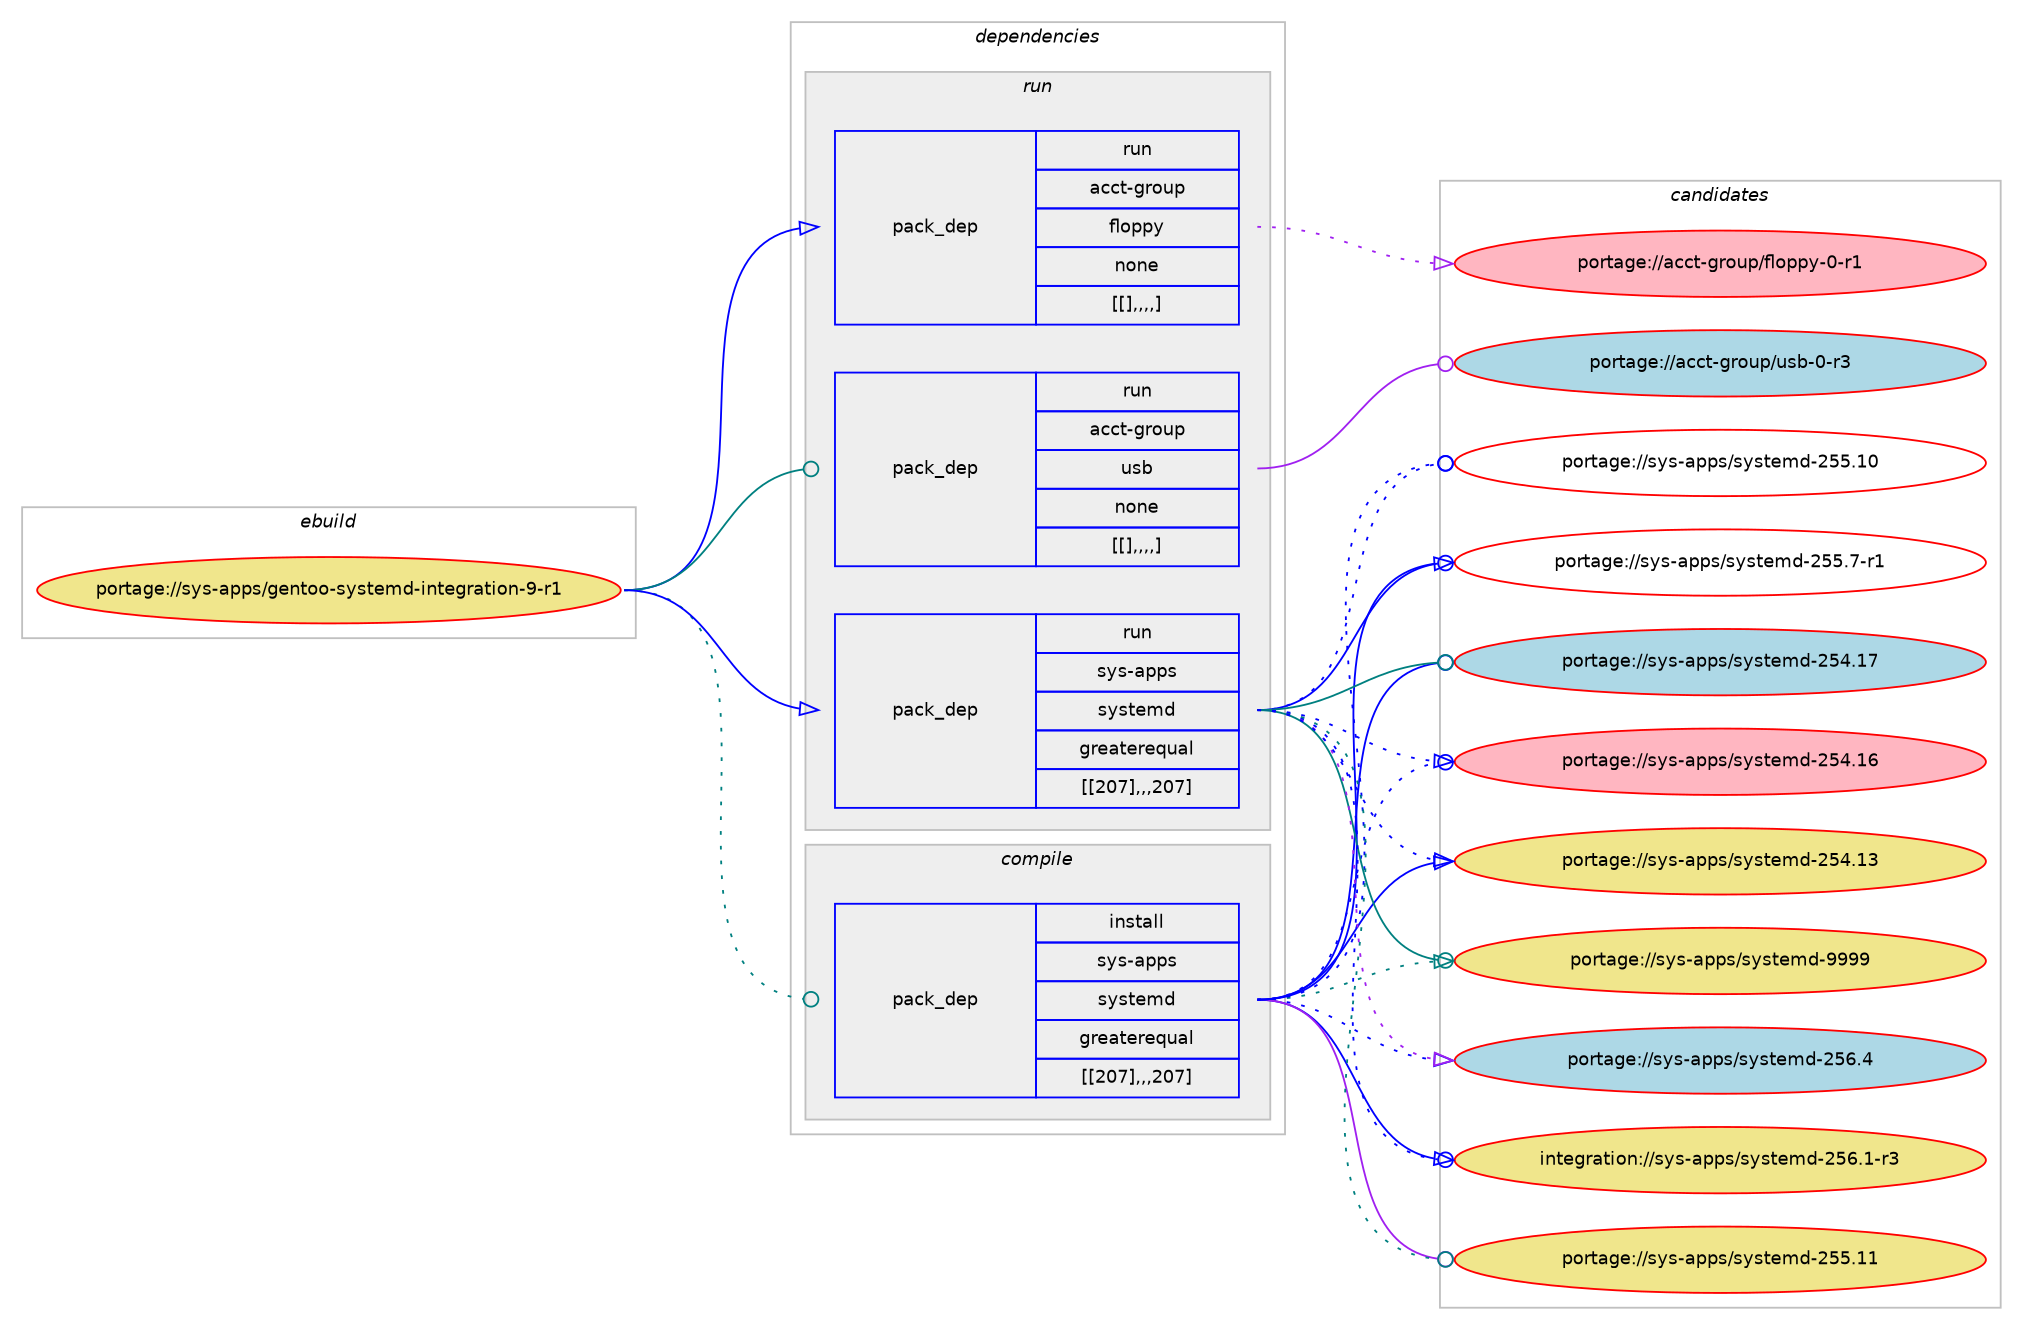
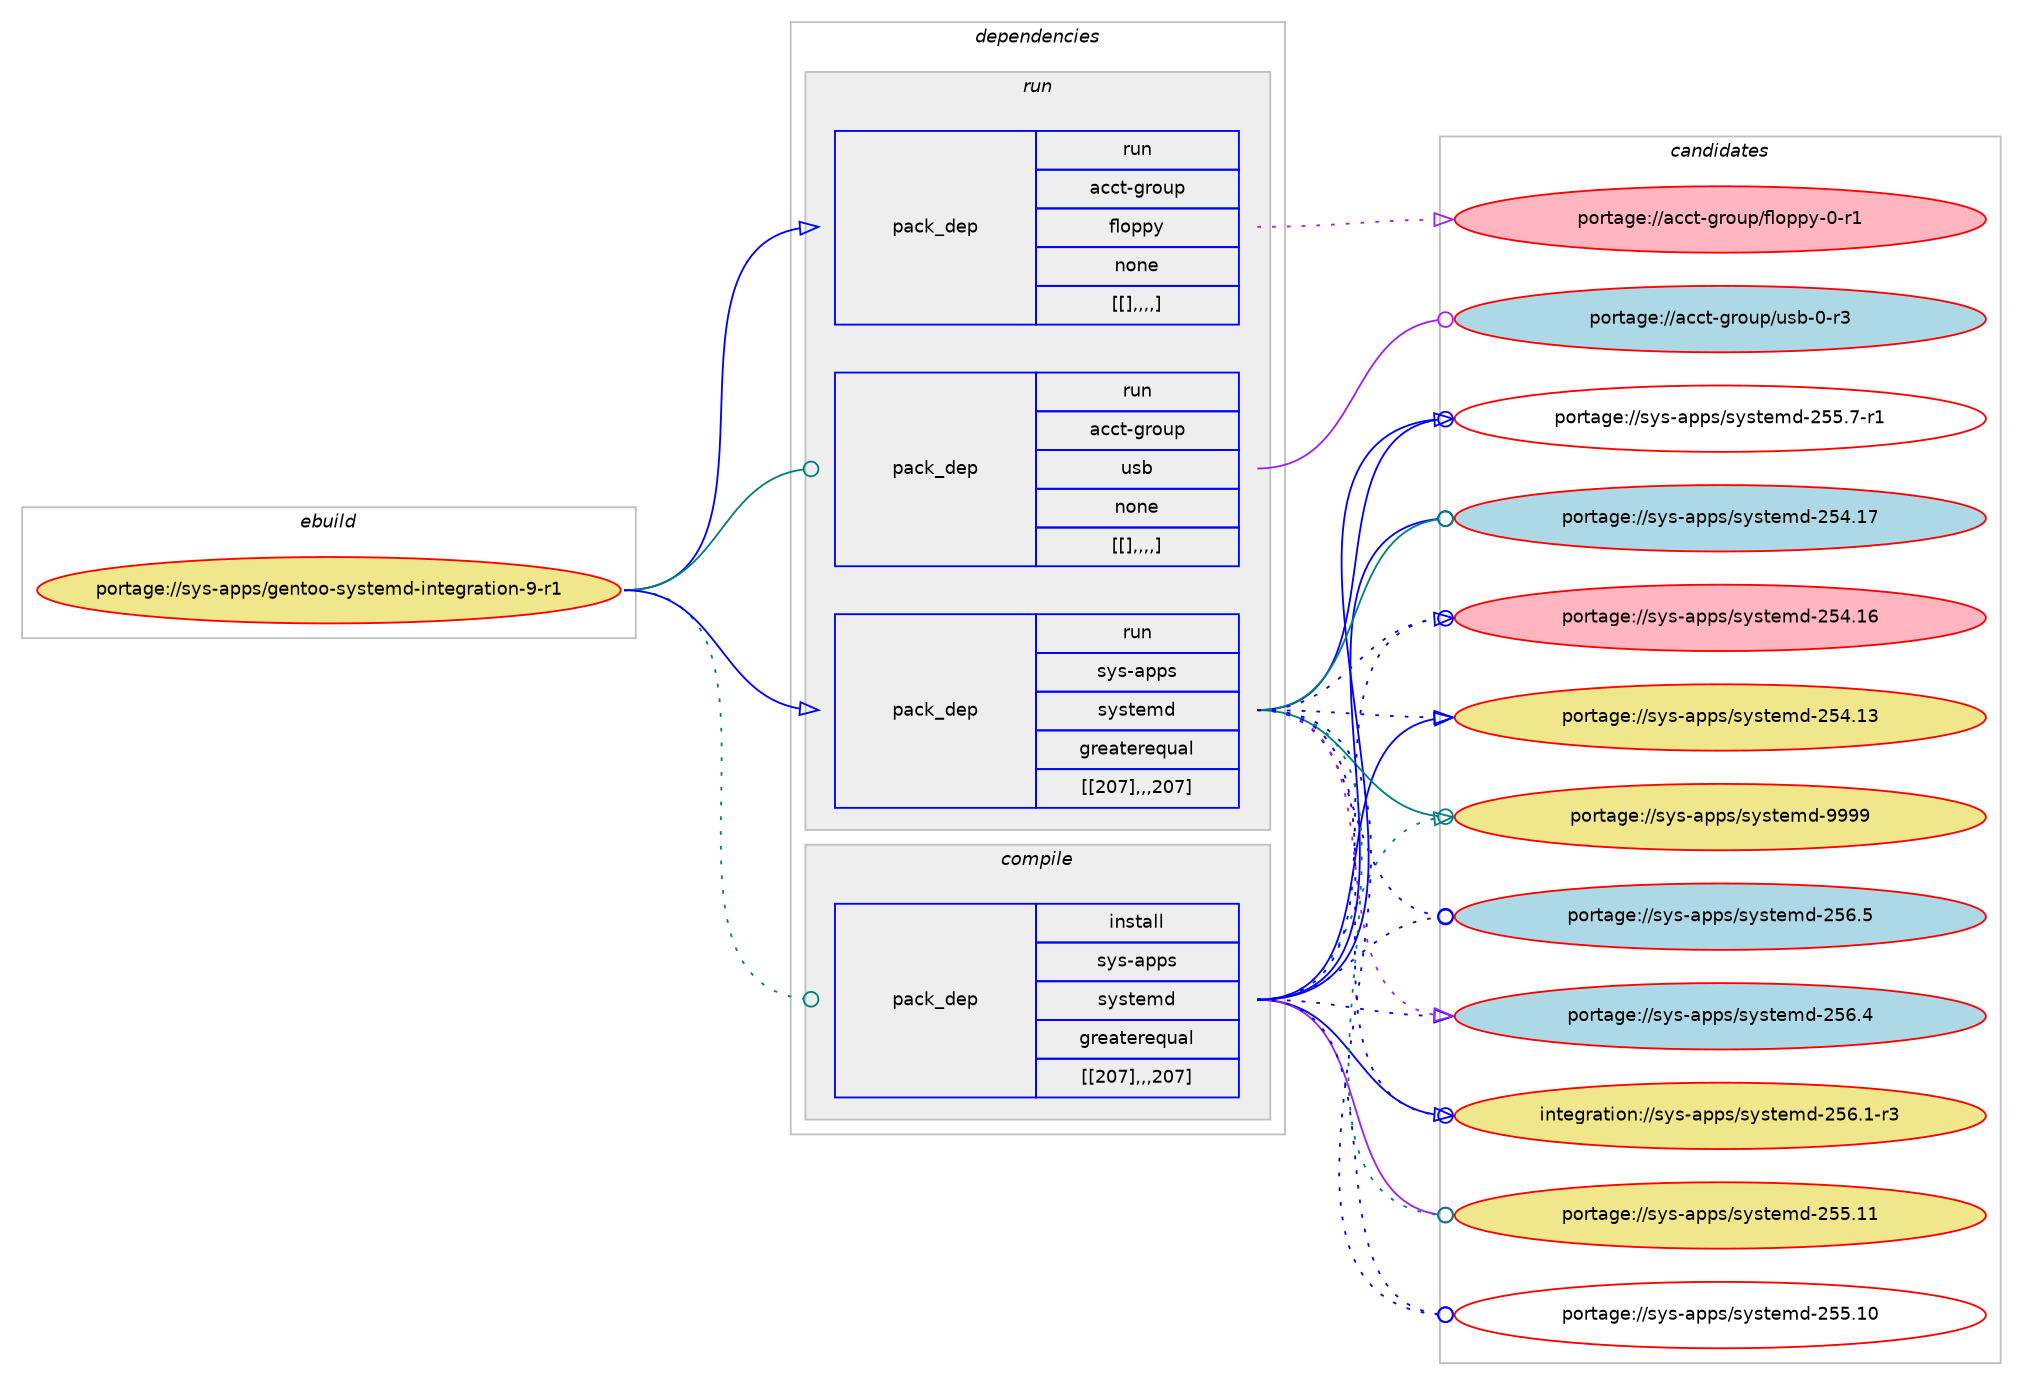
node "portage://sys-apps/systemd-256.5": added
